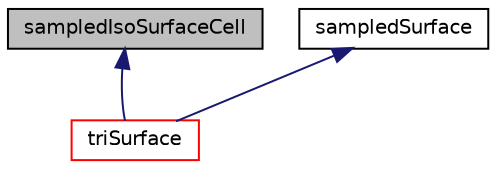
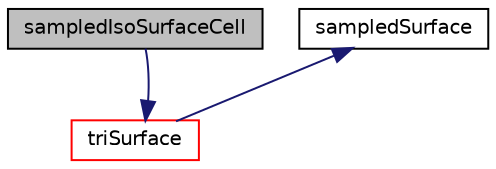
edge "triSurface" -> "sampledIsoSurfaceCell": reversed
